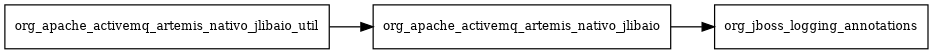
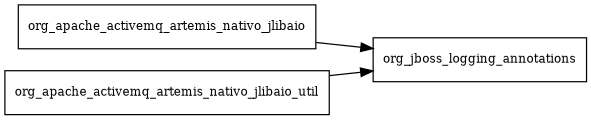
edge "org_apache_activemq_artemis_nativo_jlibaio_util" -> "org_apache_activemq_artemis_nativo_jlibaio": now "org_apache_activemq_artemis_nativo_jlibaio_util" -> "org_jboss_logging_annotations"
